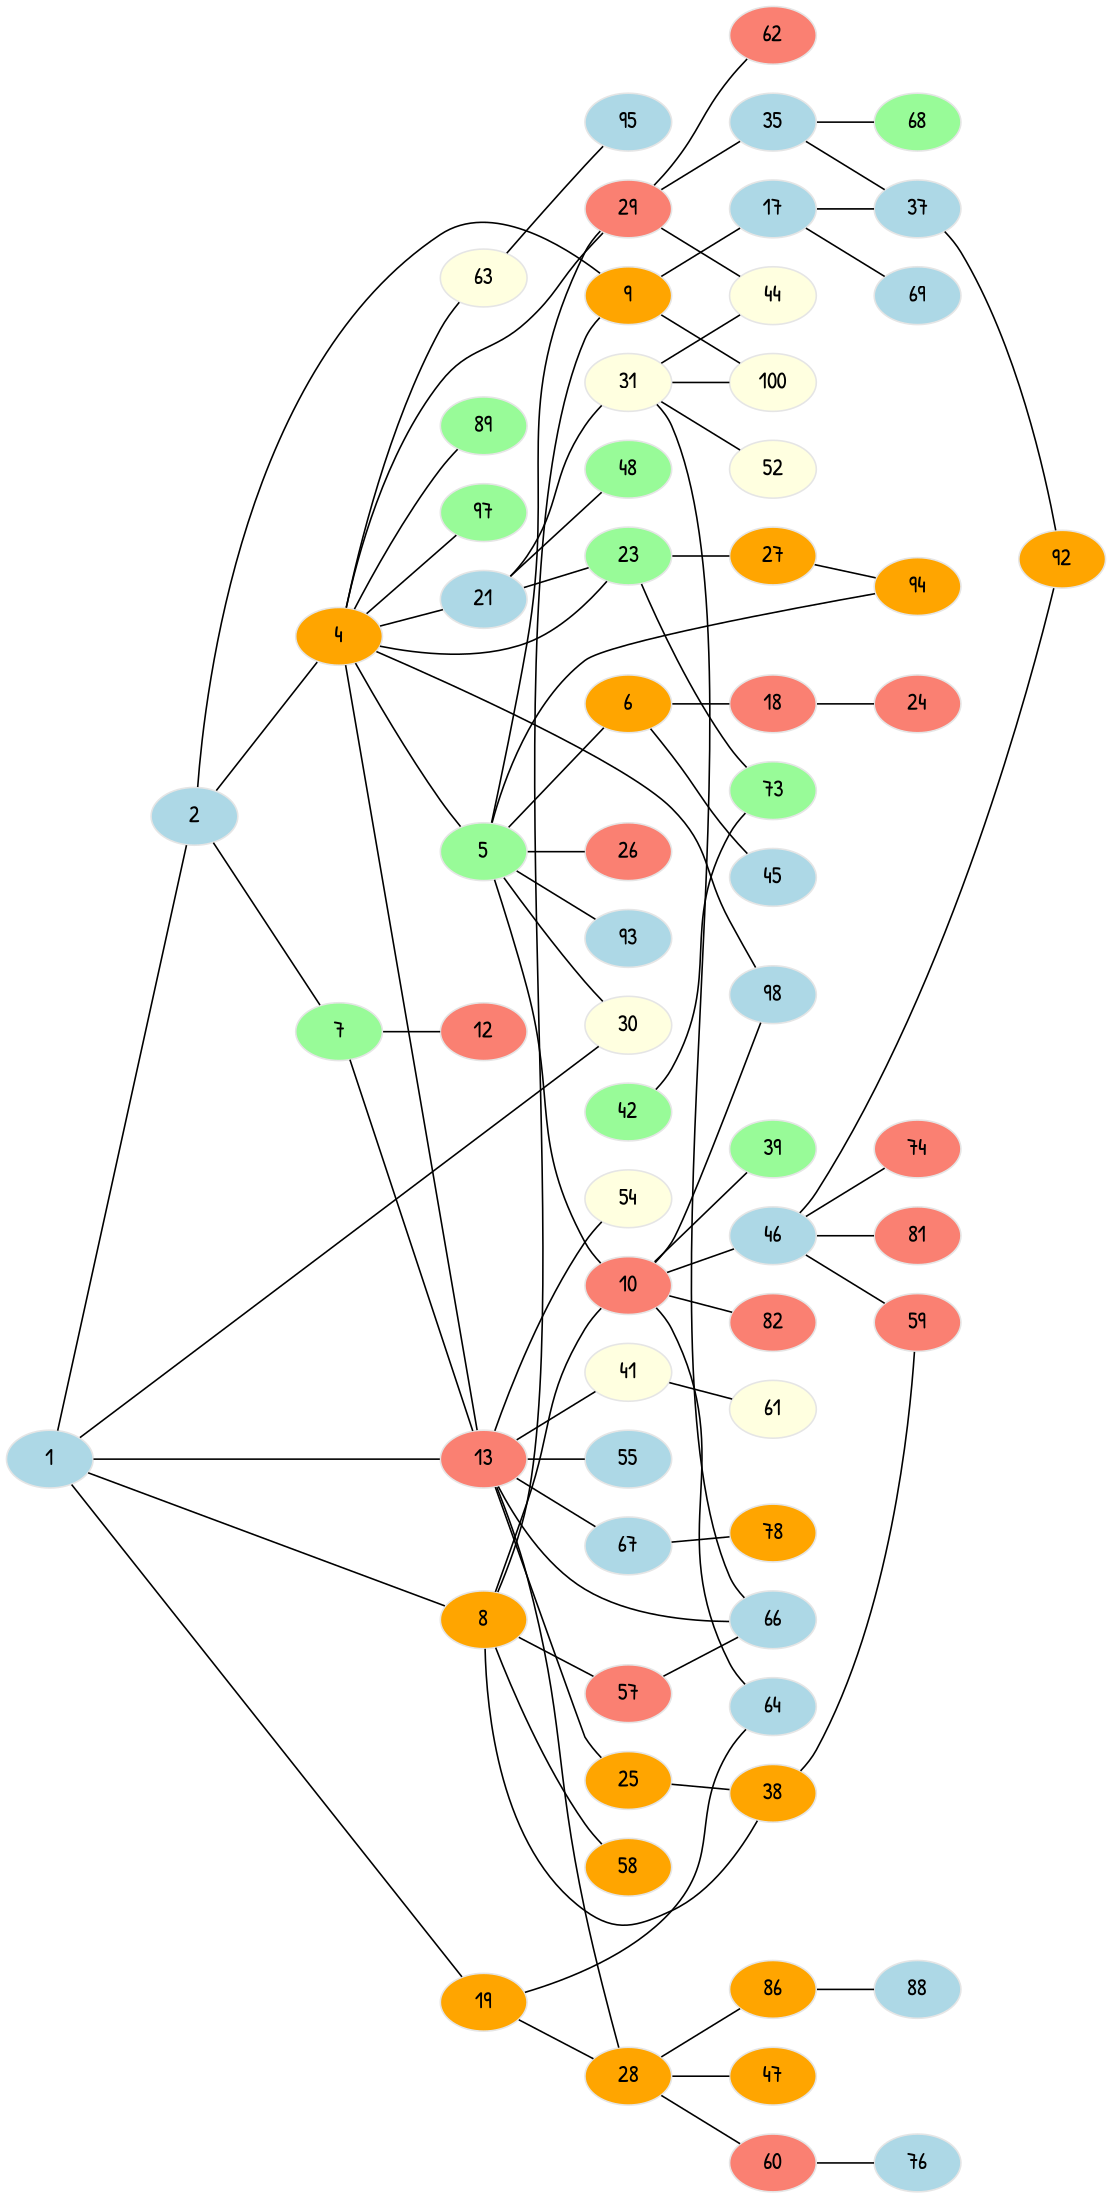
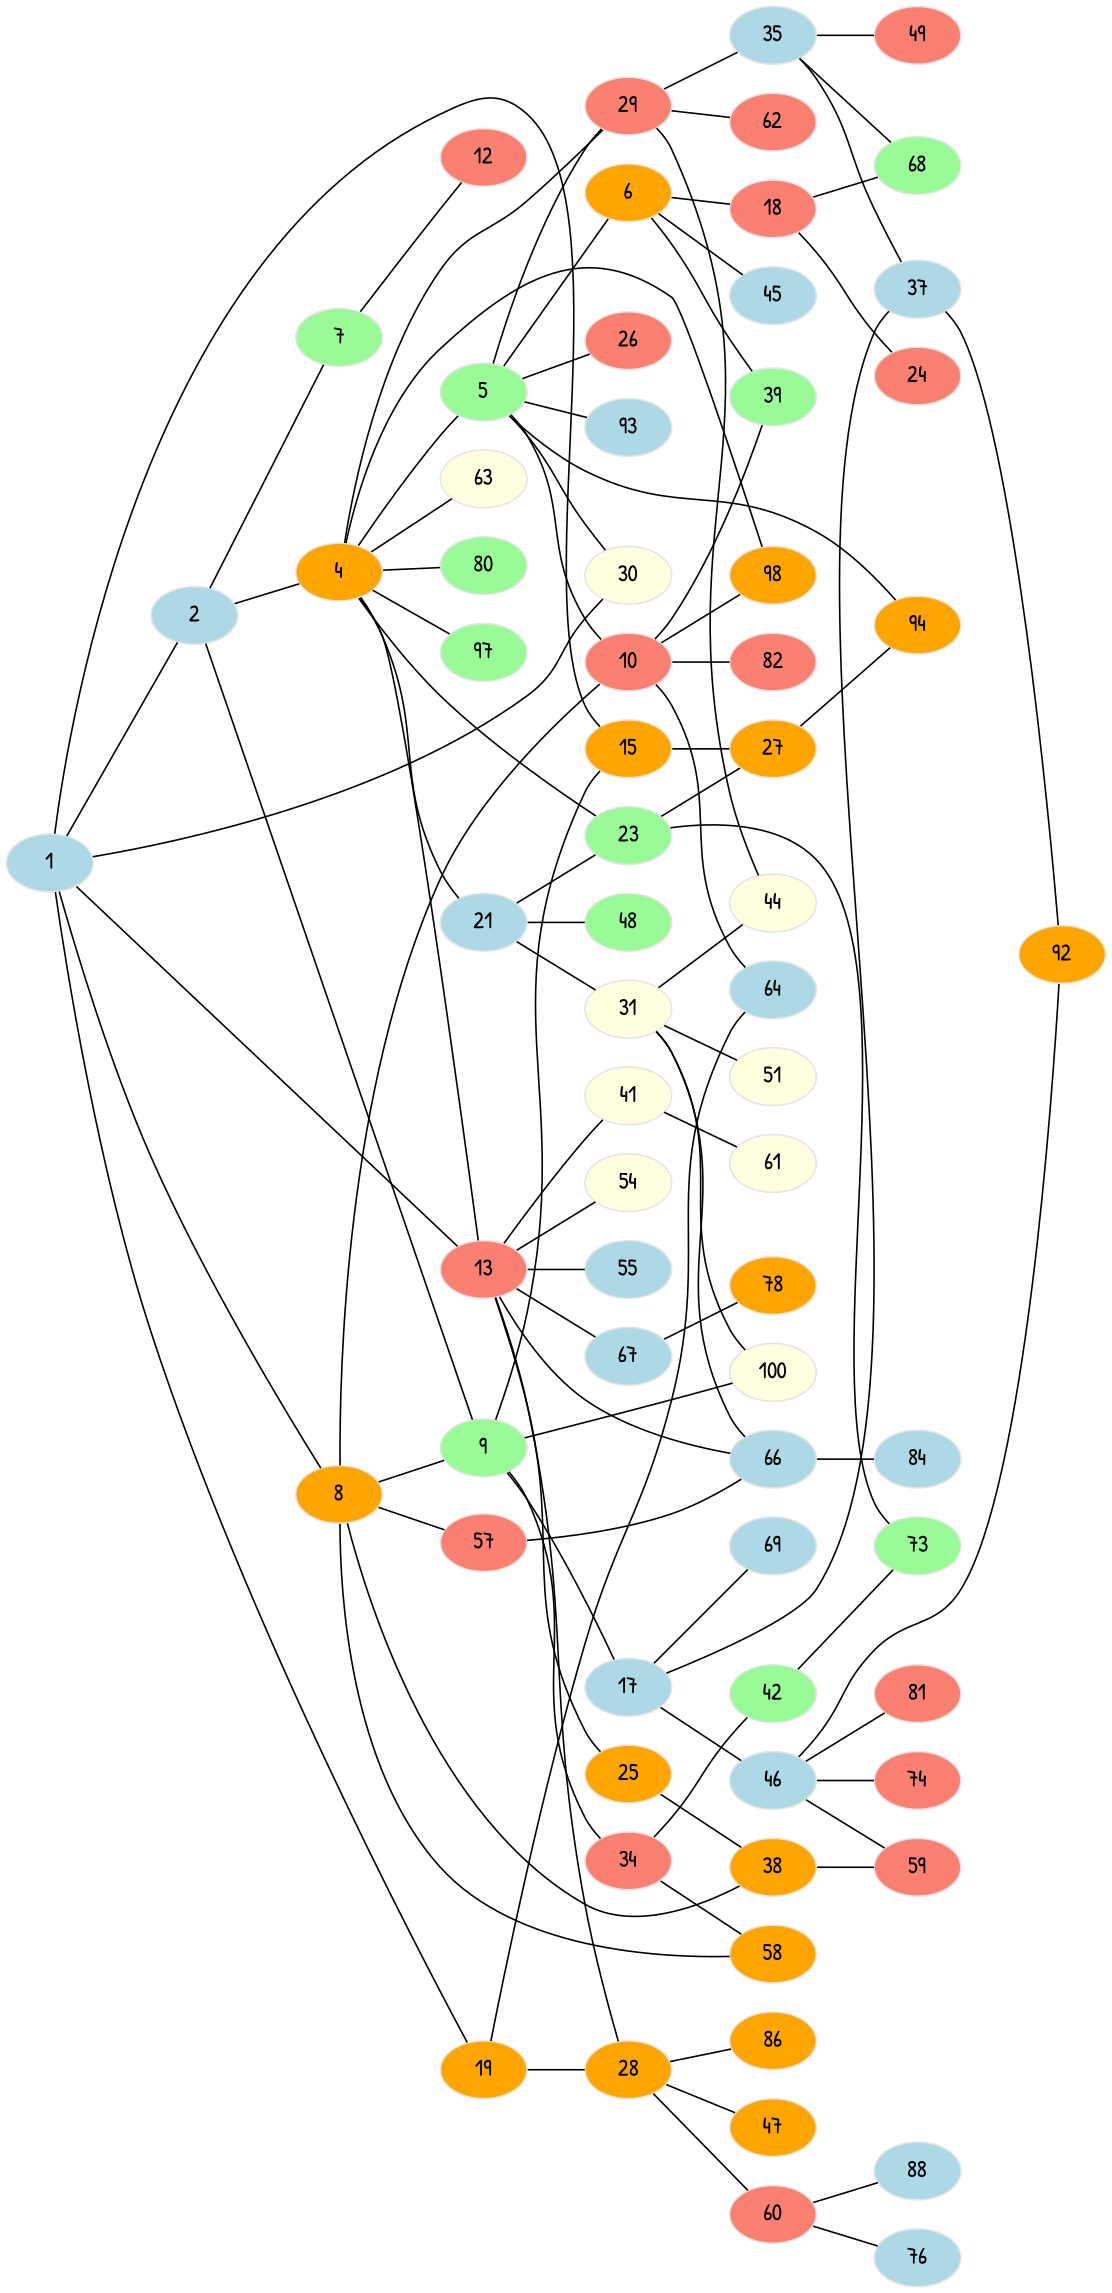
node "49": added
node "95": removed
edge "68" -- "18": added
edge "6" -- "39": added
node "9": fillcolor orange -> palegreen
node "89": label "89" -> "80"
node "52": label "52" -> "51"
node "15": added
node "98": fillcolor lightblue -> orange
edge "7" -- "13": removed
edge "46" -- "10": now "46" -- "17"
node "84": added
node "34": added
edge "86" -- "88": now "60" -- "88"
